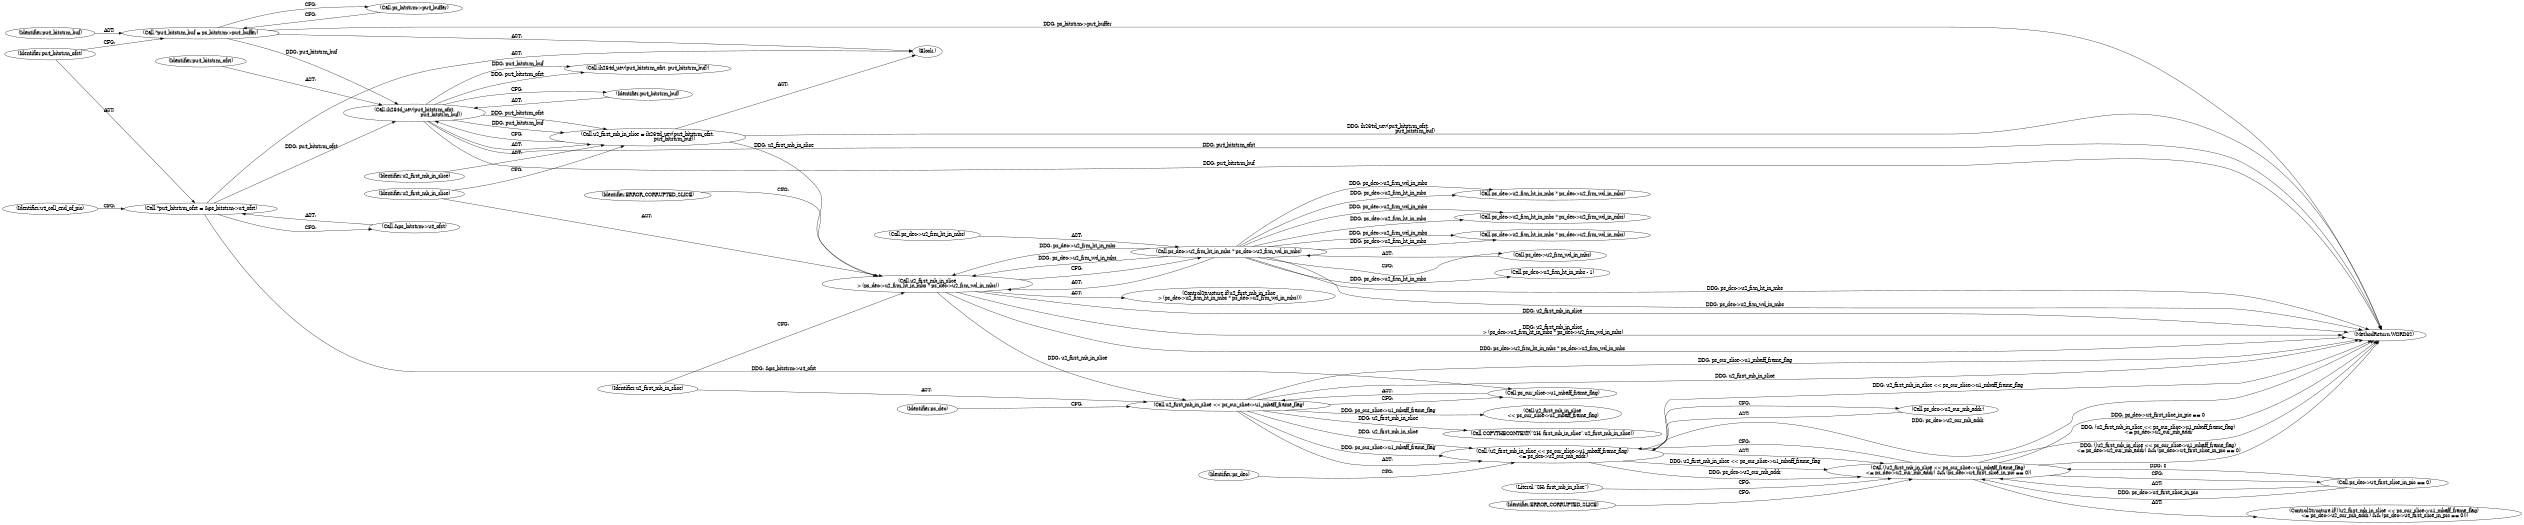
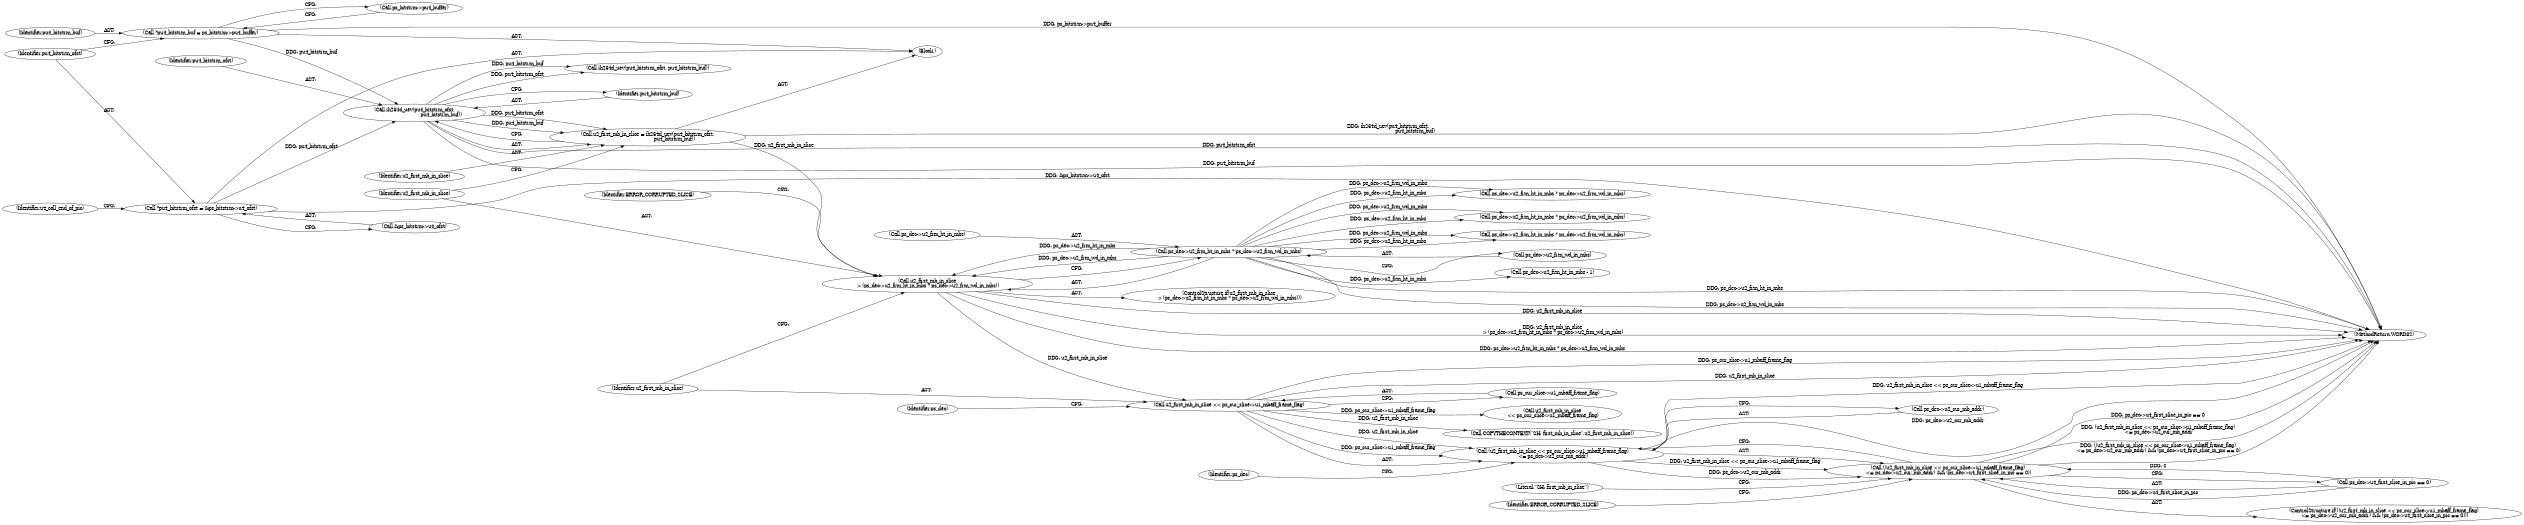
edge "(Call,*pu4_bitstrm_ofst = &ps_bitstrm->u4_ofst)" -> "(Call,ps_cur_slice->u1_mbaff_frame_flag)": now "(Call,*pu4_bitstrm_ofst = &ps_bitstrm->u4_ofst)" -> "(MethodReturn,WORD32)"
